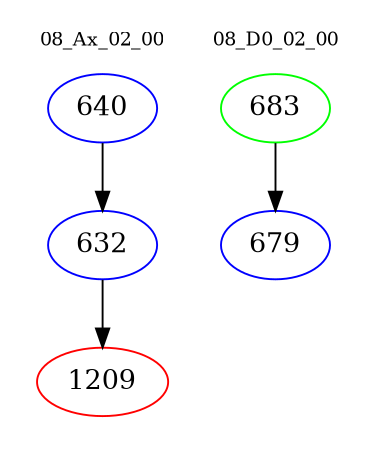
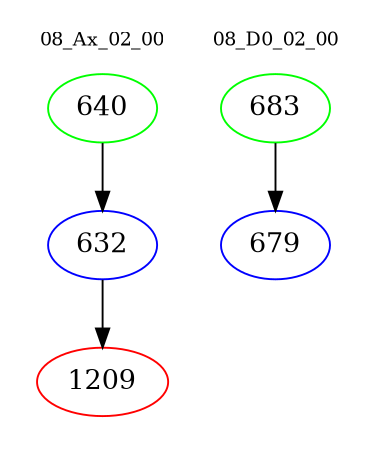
node "640": color blue -> green
